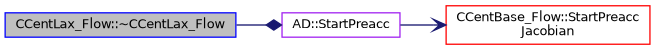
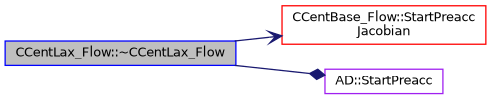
edge "AD::StartPreacc" -> "CCentBase_Flow::StartPreacc Jacobian": now "CCentLax_Flow::~CCentLax_Flow" -> "CCentBase_Flow::StartPreacc Jacobian"
